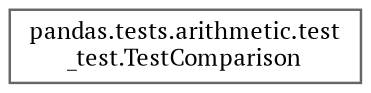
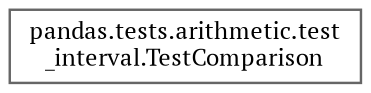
node "pandas.tests.arithmetic.test _test.TestComparison": label "pandas.tests.arithmetic.test _test.TestComparison" -> "pandas.tests.arithmetic.test _interval.TestComparison"
